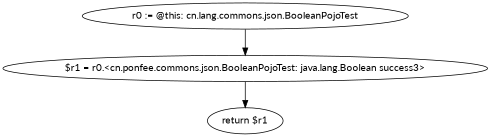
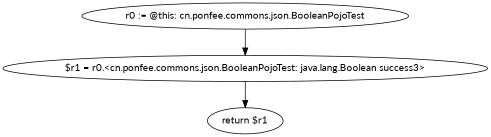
node "r0 := @this: cn.lang.commons.json.BooleanPojoTest": label "r0 := @this: cn.lang.commons.json.BooleanPojoTest" -> "r0 := @this: cn.ponfee.commons.json.BooleanPojoTest"
